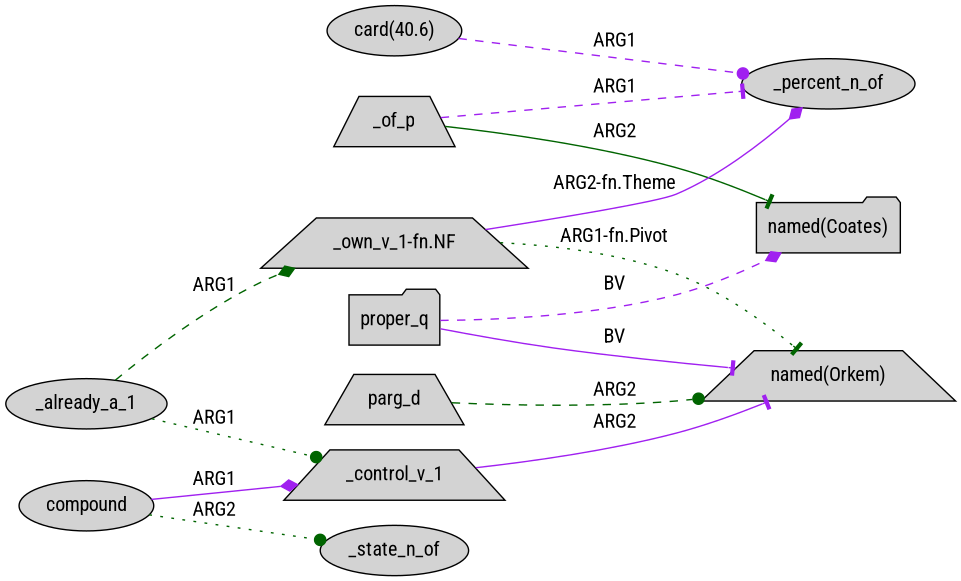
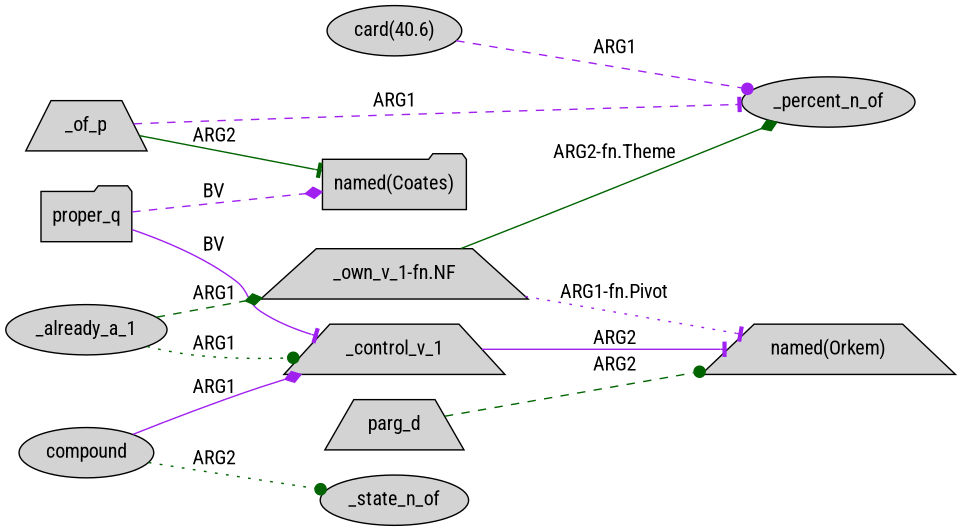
edge "_own_v_1-fn.NF" -> "_percent_n_of": color purple -> darkgreen
edge "_own_v_1-fn.NF" -> "named(Orkem)": color darkgreen -> purple
edge "proper_q" -> "named(Orkem)": now "proper_q" -> "_control_v_1"
